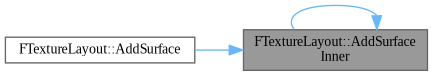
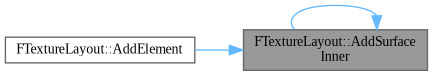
node "FTextureLayout::AddSurface": label "FTextureLayout::AddSurface" -> "FTextureLayout::AddElement"
